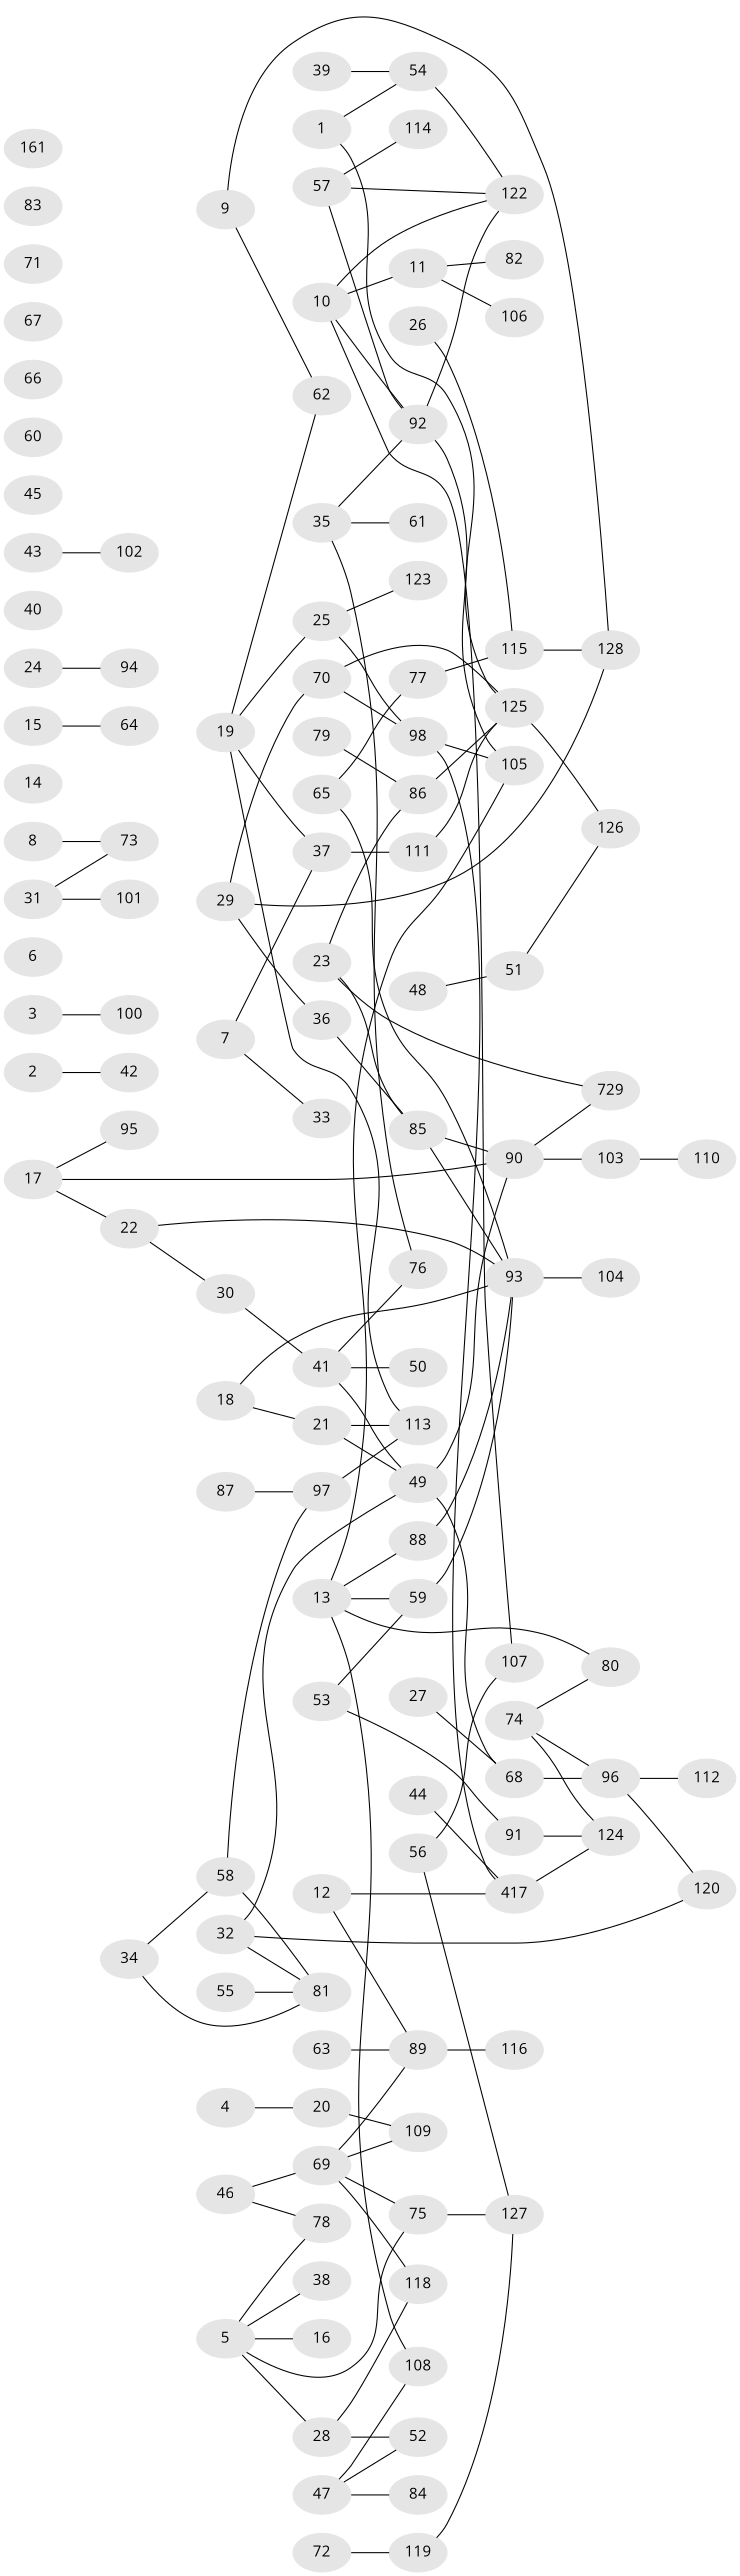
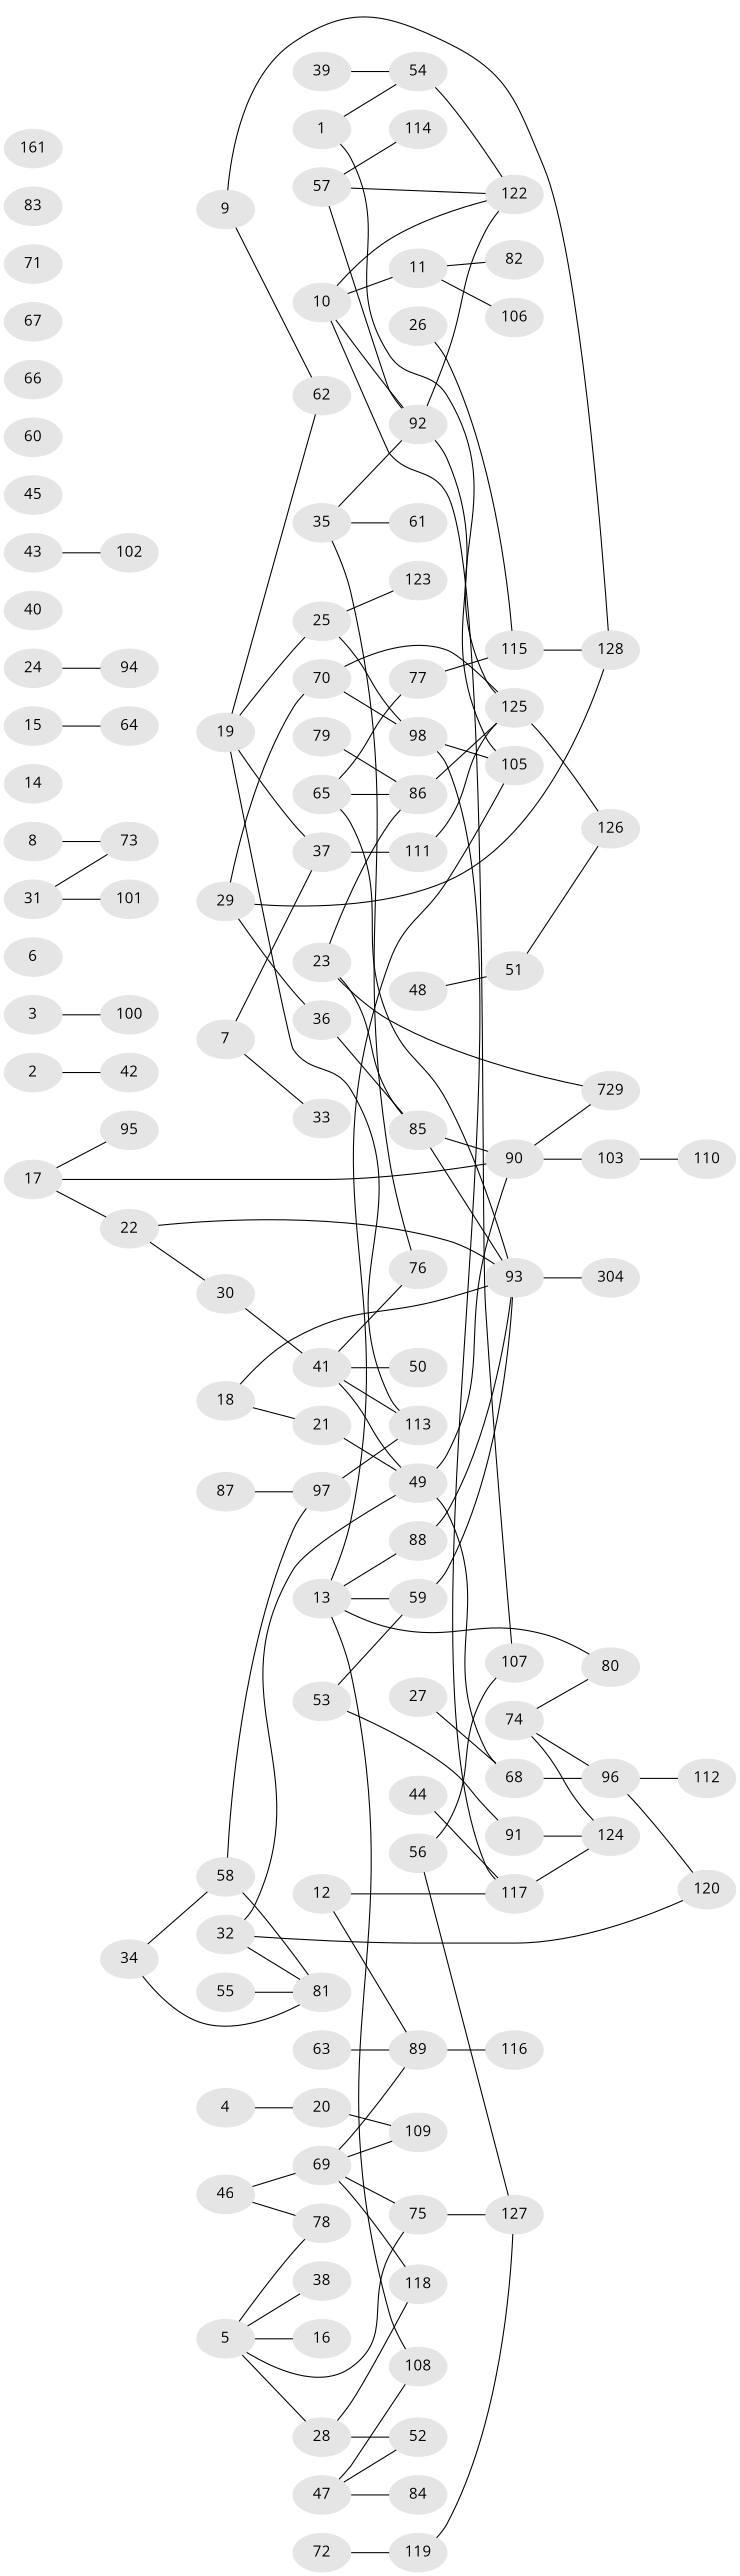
edge "65" -- "86": added
node "104": label "104" -> "304"
edge "21" -- "113": now "41" -- "113"
node "417": label "417" -> "117"
